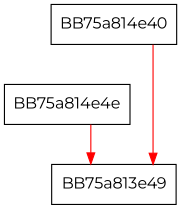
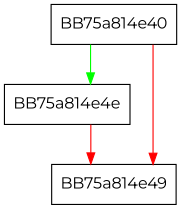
edge "BB75a814e40" -> "BB75a814e4e": added
node "BB75a813e49": label "BB75a813e49" -> "BB75a814e49"
